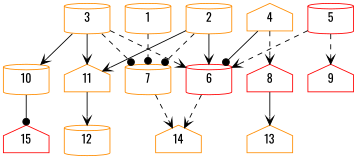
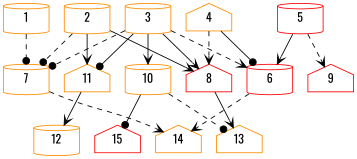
edge "3" -> "11": arrowhead vee -> dot
edge "2" -> "6": now "2" -> "8"
edge "5" -> "6": style dashed -> solid
edge "3" -> "8": added
edge "10" -> "13": added
